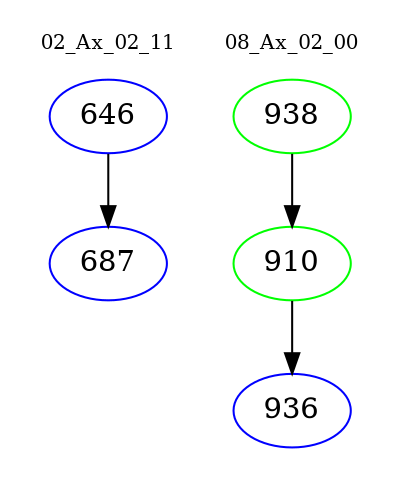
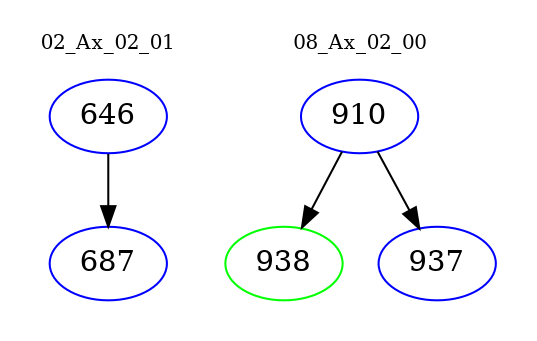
cluster "02_Ax_02_11": label "02_Ax_02_11" -> "02_Ax_02_01"
edge "938" -> "910": reversed
node "910": color green -> blue
node "936": label "936" -> "937"
